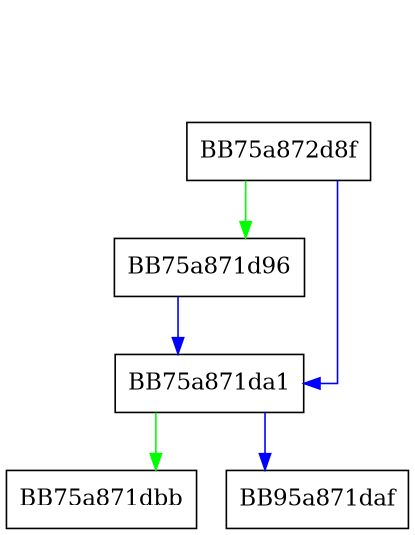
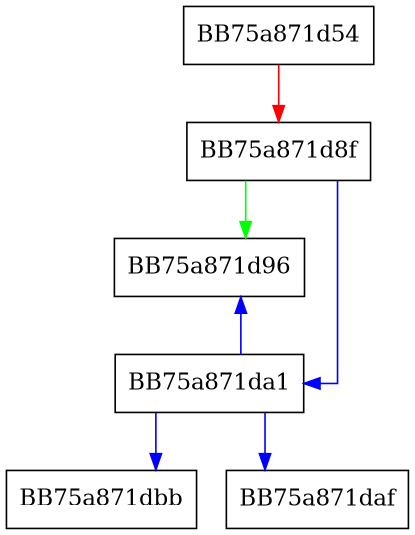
node "BB75a871d54": added
node "BB75a872d8f": label "BB75a872d8f" -> "BB75a871d8f"
edge "BB75a871d96" -> "BB75a871da1": reversed
edge "BB75a871da1" -> "BB75a871dbb": color green -> blue
node "BB95a871daf": label "BB95a871daf" -> "BB75a871daf"
